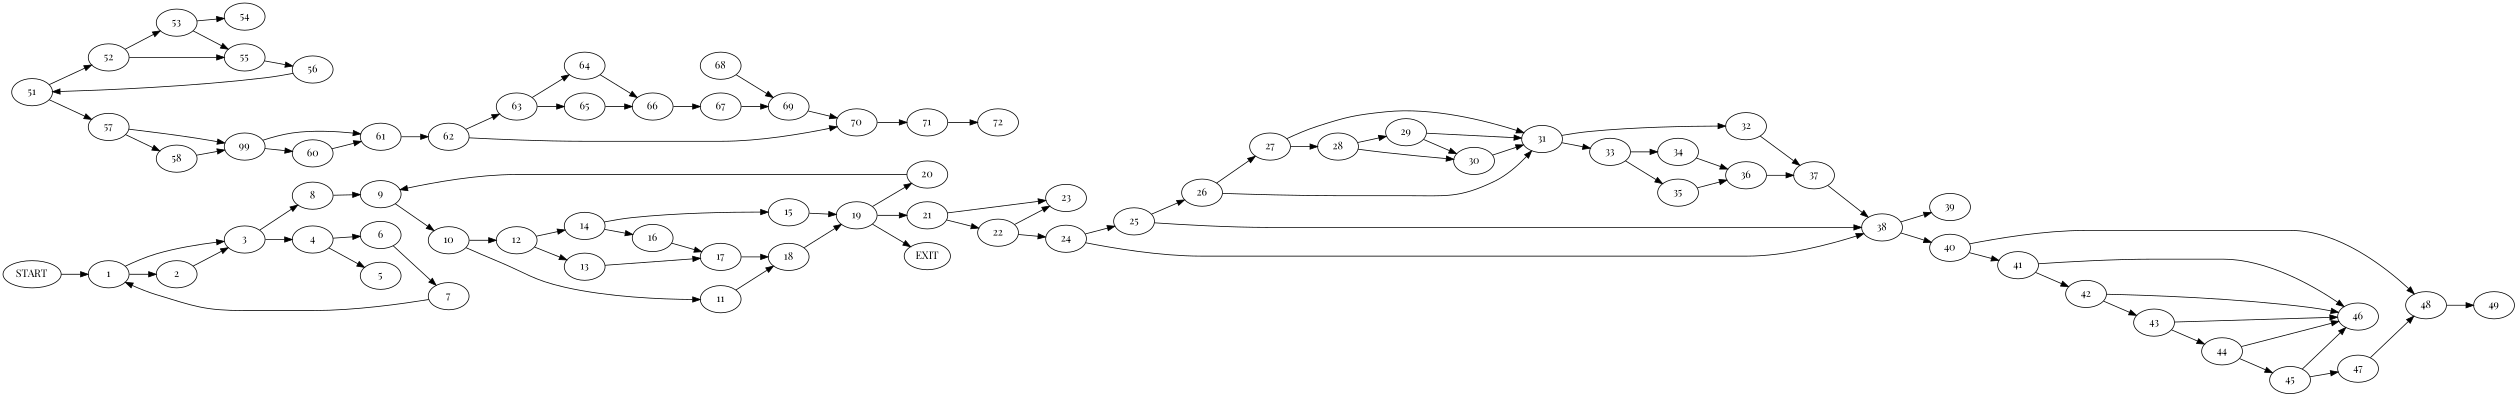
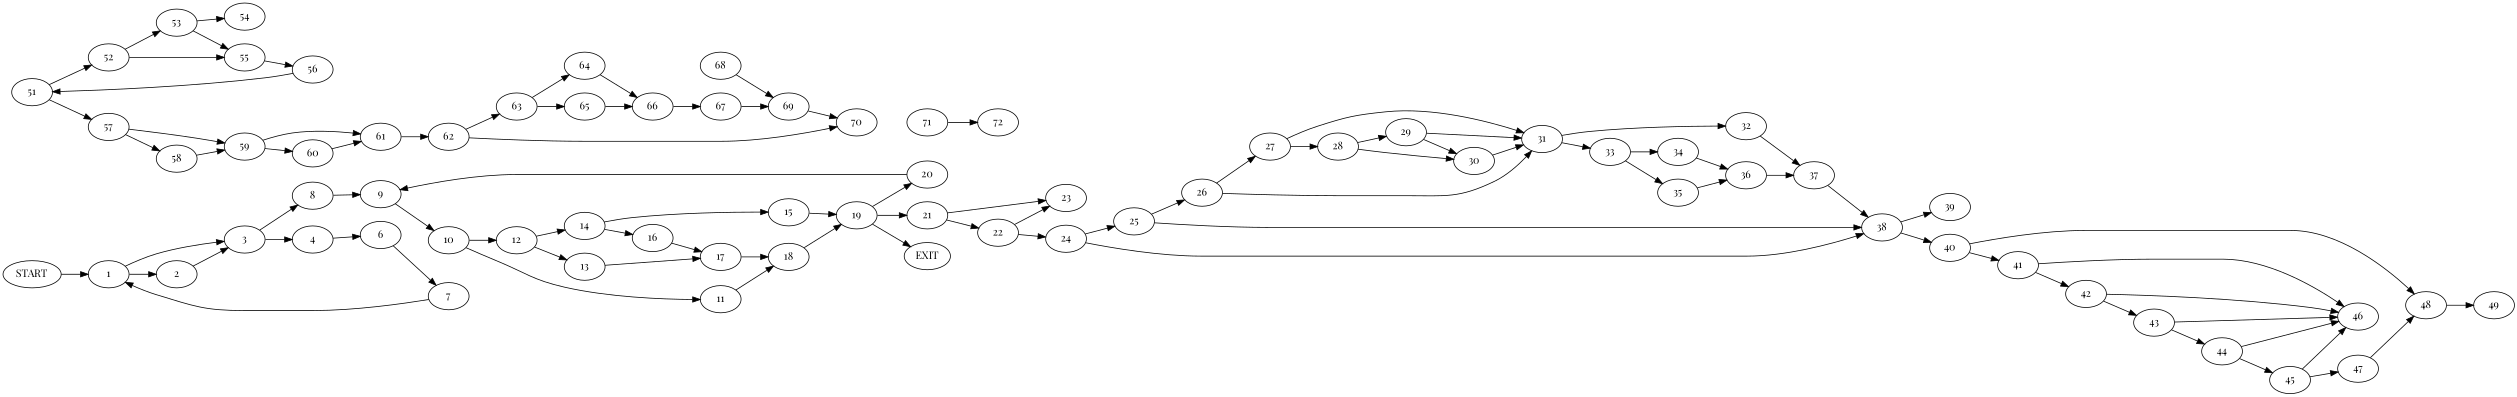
edge "70" -> "71": removed
node "99": label "99" -> "59"
node "5": removed
